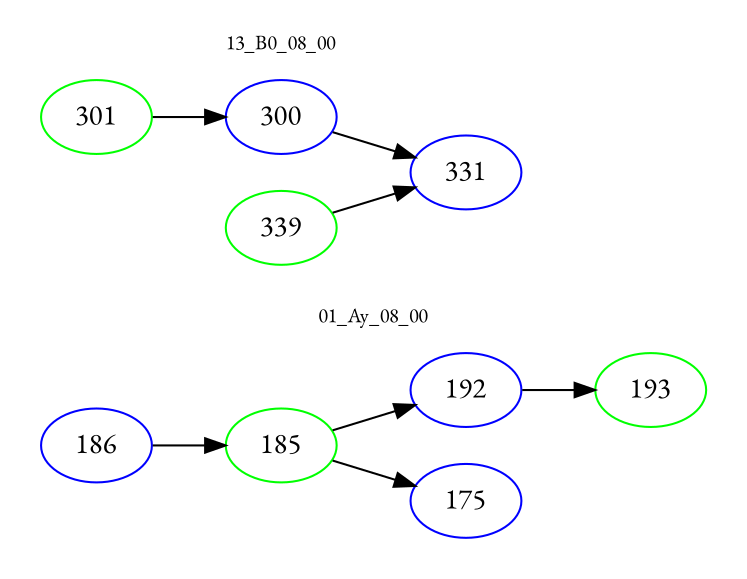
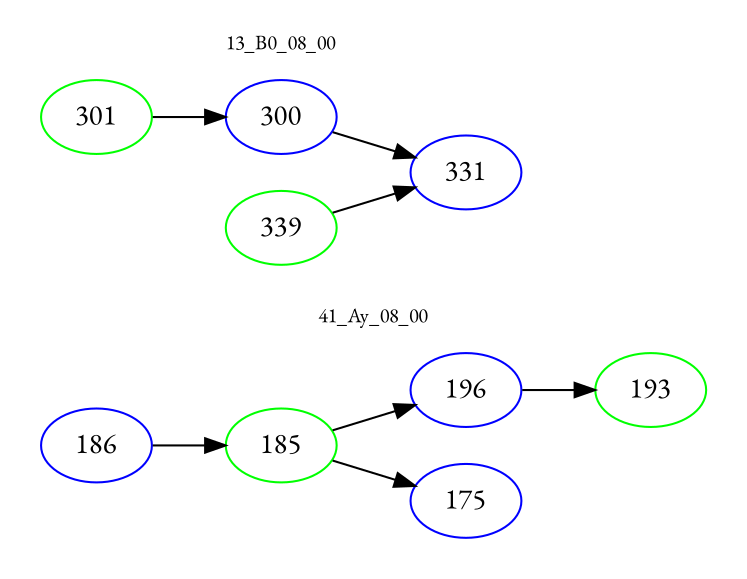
cluster "01_Ay_08_00": label "01_Ay_08_00" -> "41_Ay_08_00"
node "192": label "192" -> "196"
